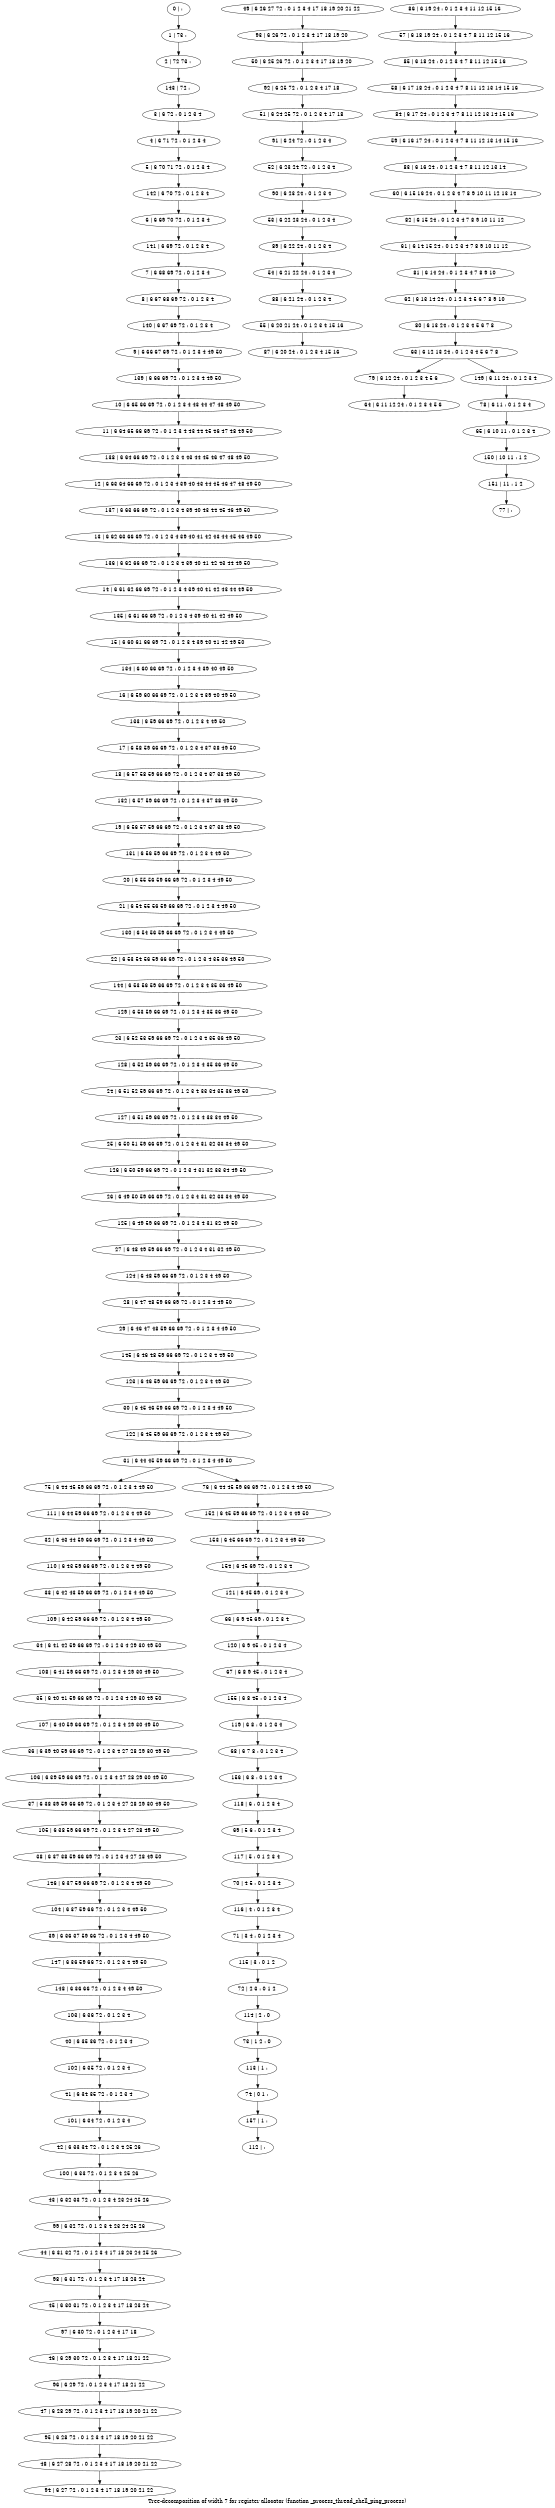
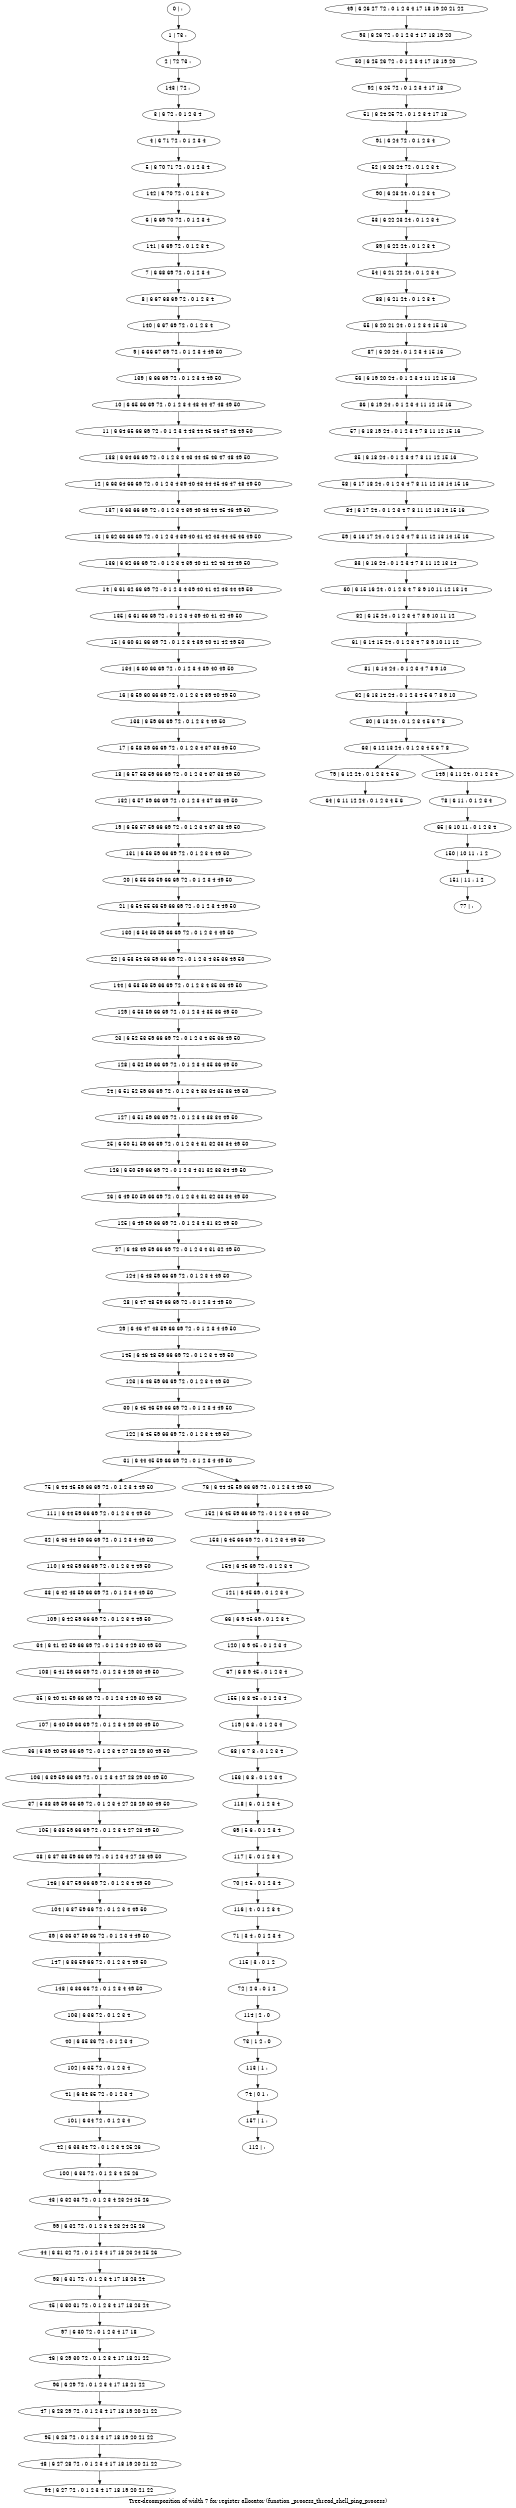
node "56 | 6 19 20 24 : 0 1 2 3 4 11 12 15 16": added
